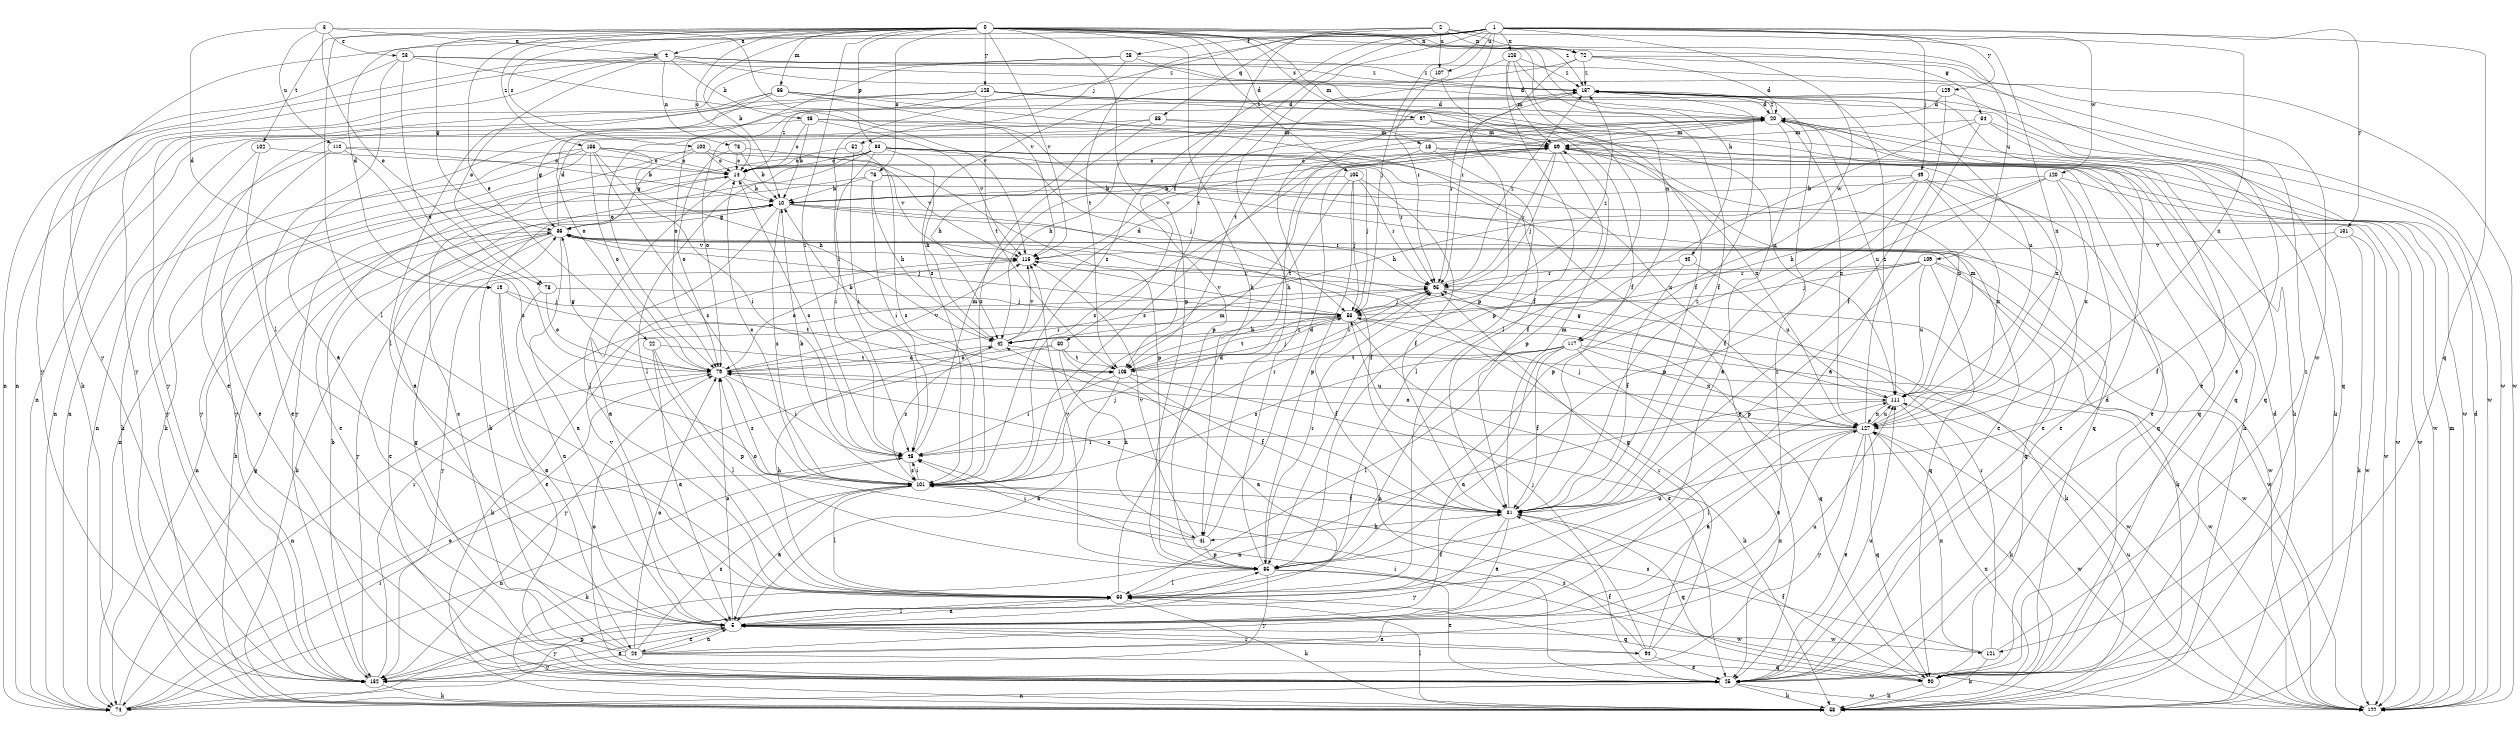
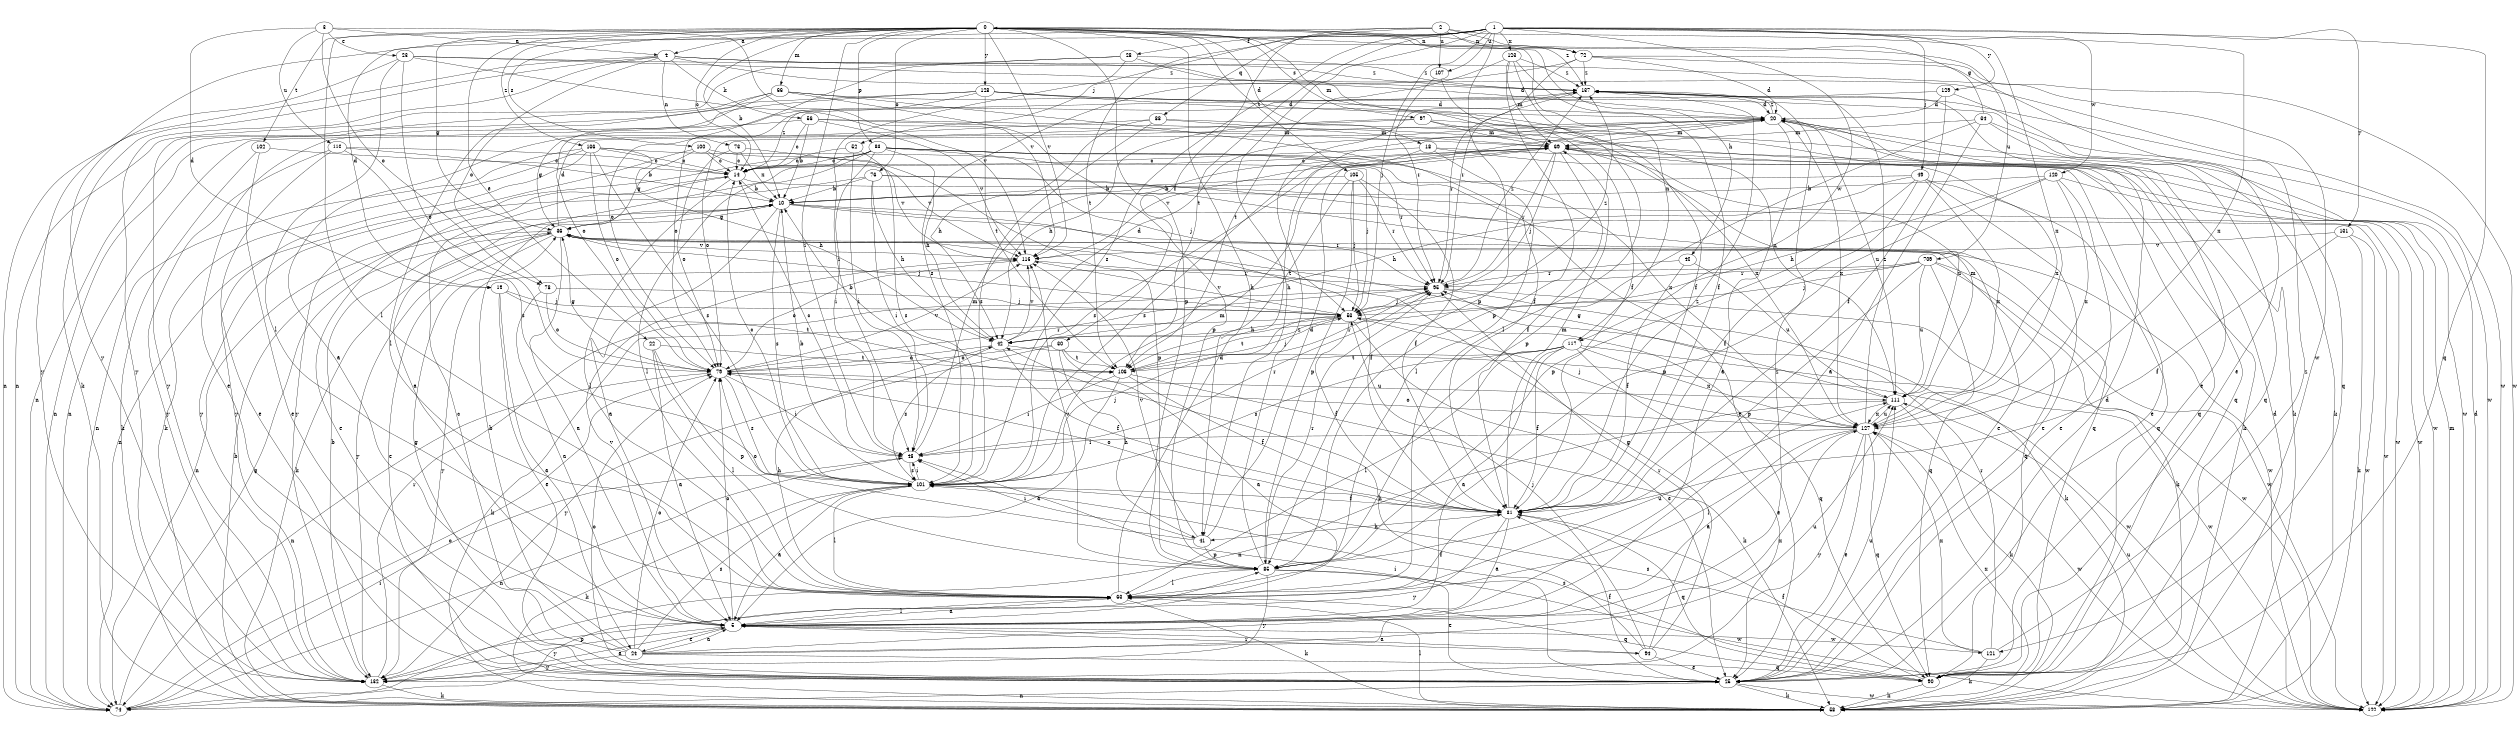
edge "0" -> "34": reversed
node "46": label "46" -> "56"
edge "137" -> "111": removed, label "u"
edge "73" -> "10": label "b" -> "x"
node "109": label "109" -> "709"
edge "136" -> "48": removed, label "i"
edge "42" -> "31": added, label "f"
